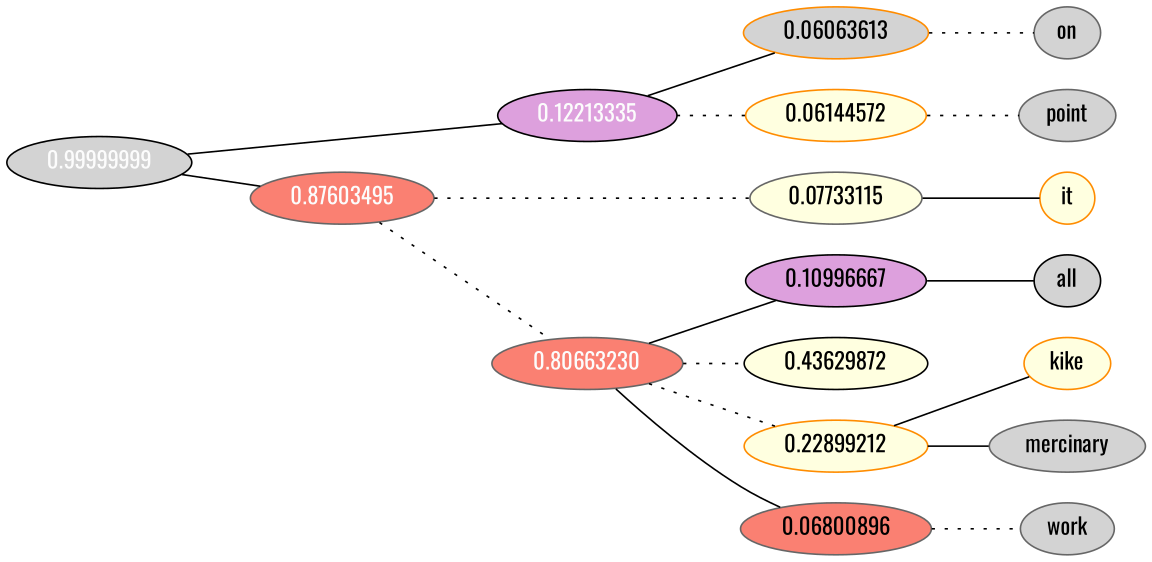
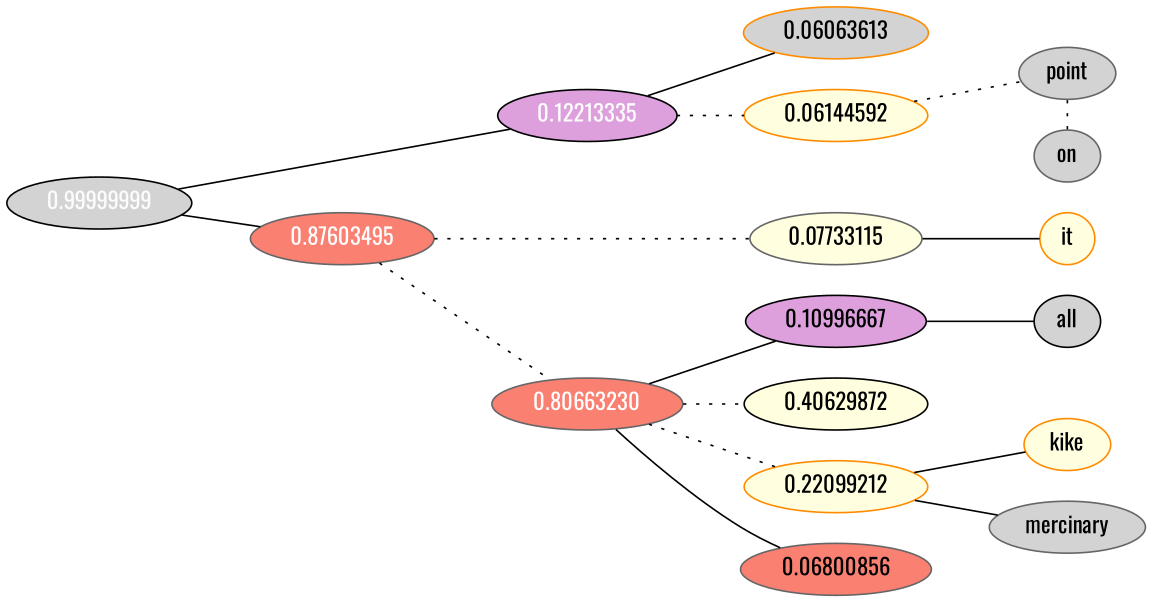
edge "0.06063613" -- "on": now "point" -- "on"
node "0.06144572": label "0.06144572" -> "0.06144592"
node "0.43629872": label "0.43629872" -> "0.40629872"
node "0.22899212": label "0.22899212" -> "0.22099212"
node "0.06800896": label "0.06800896" -> "0.06800856"
node "work": removed
